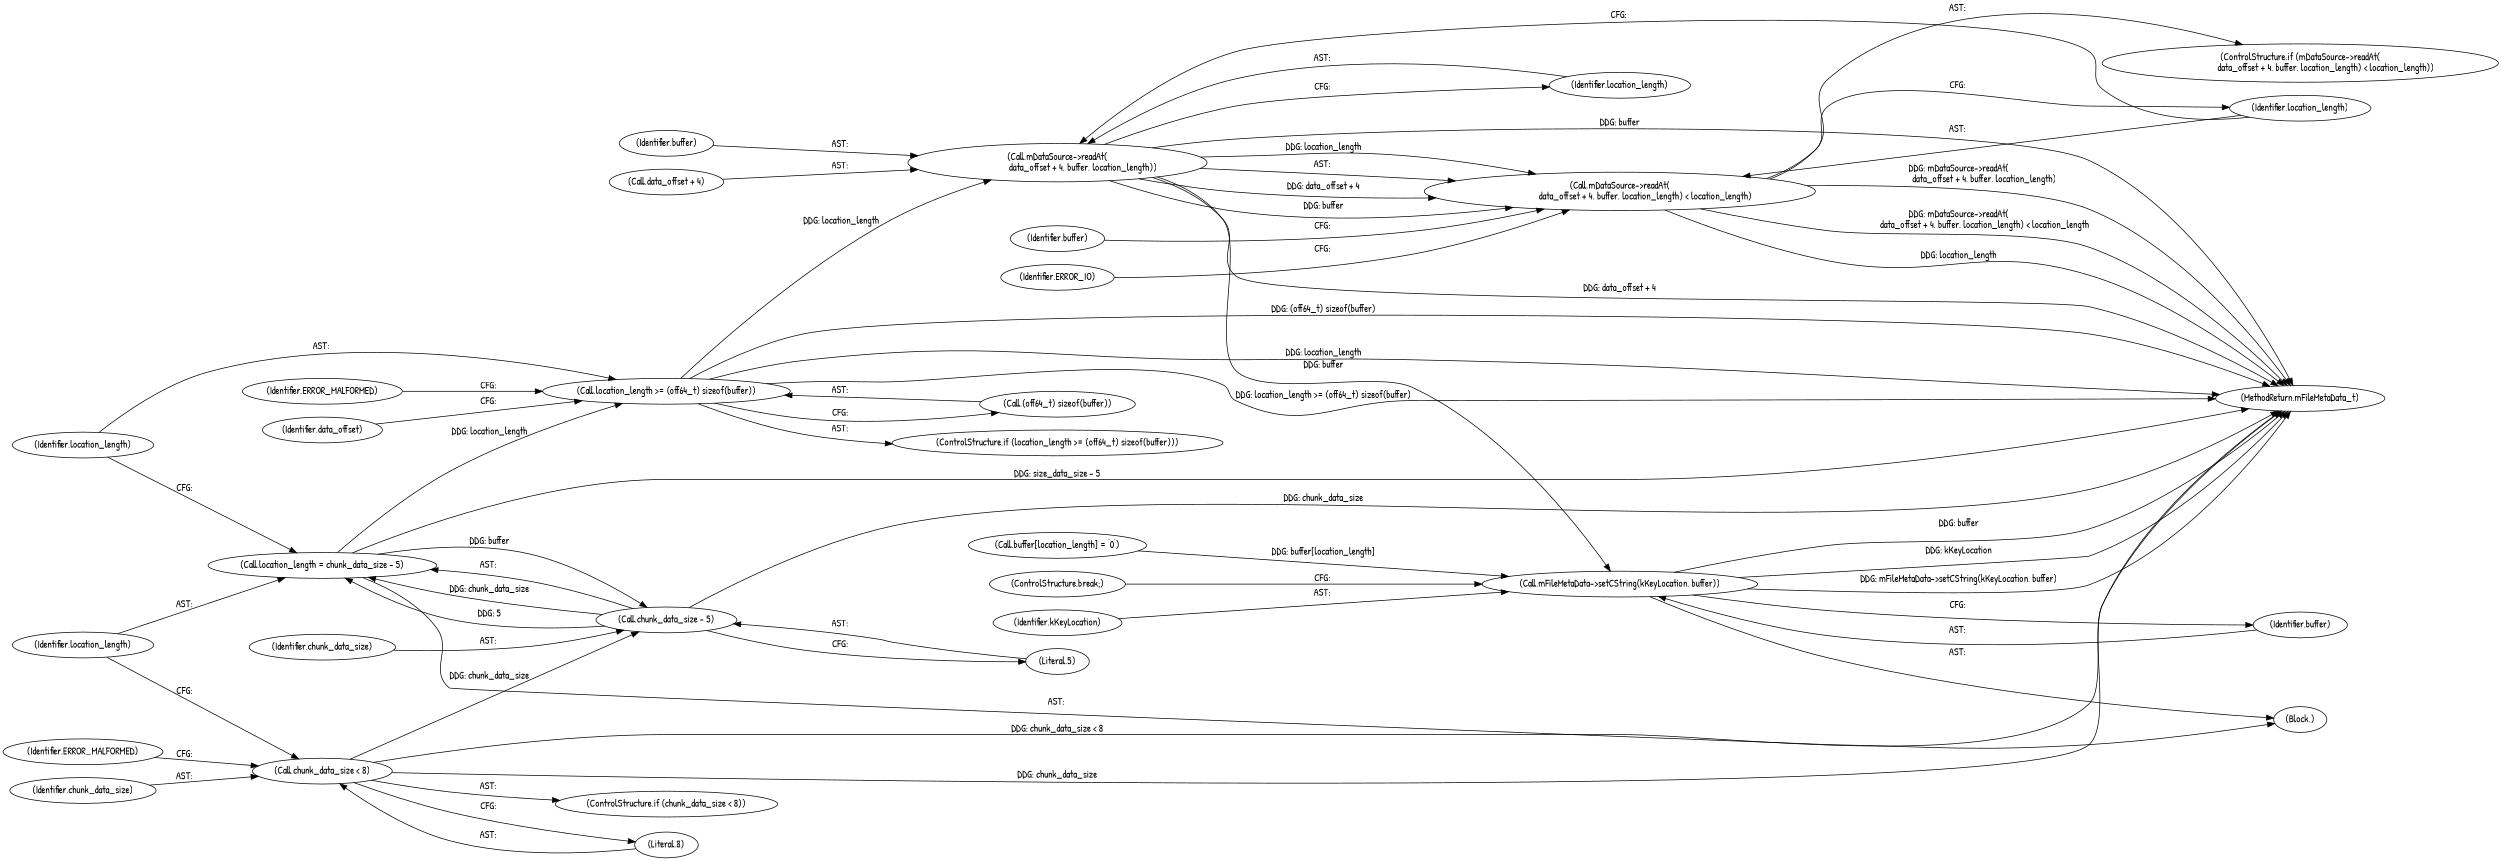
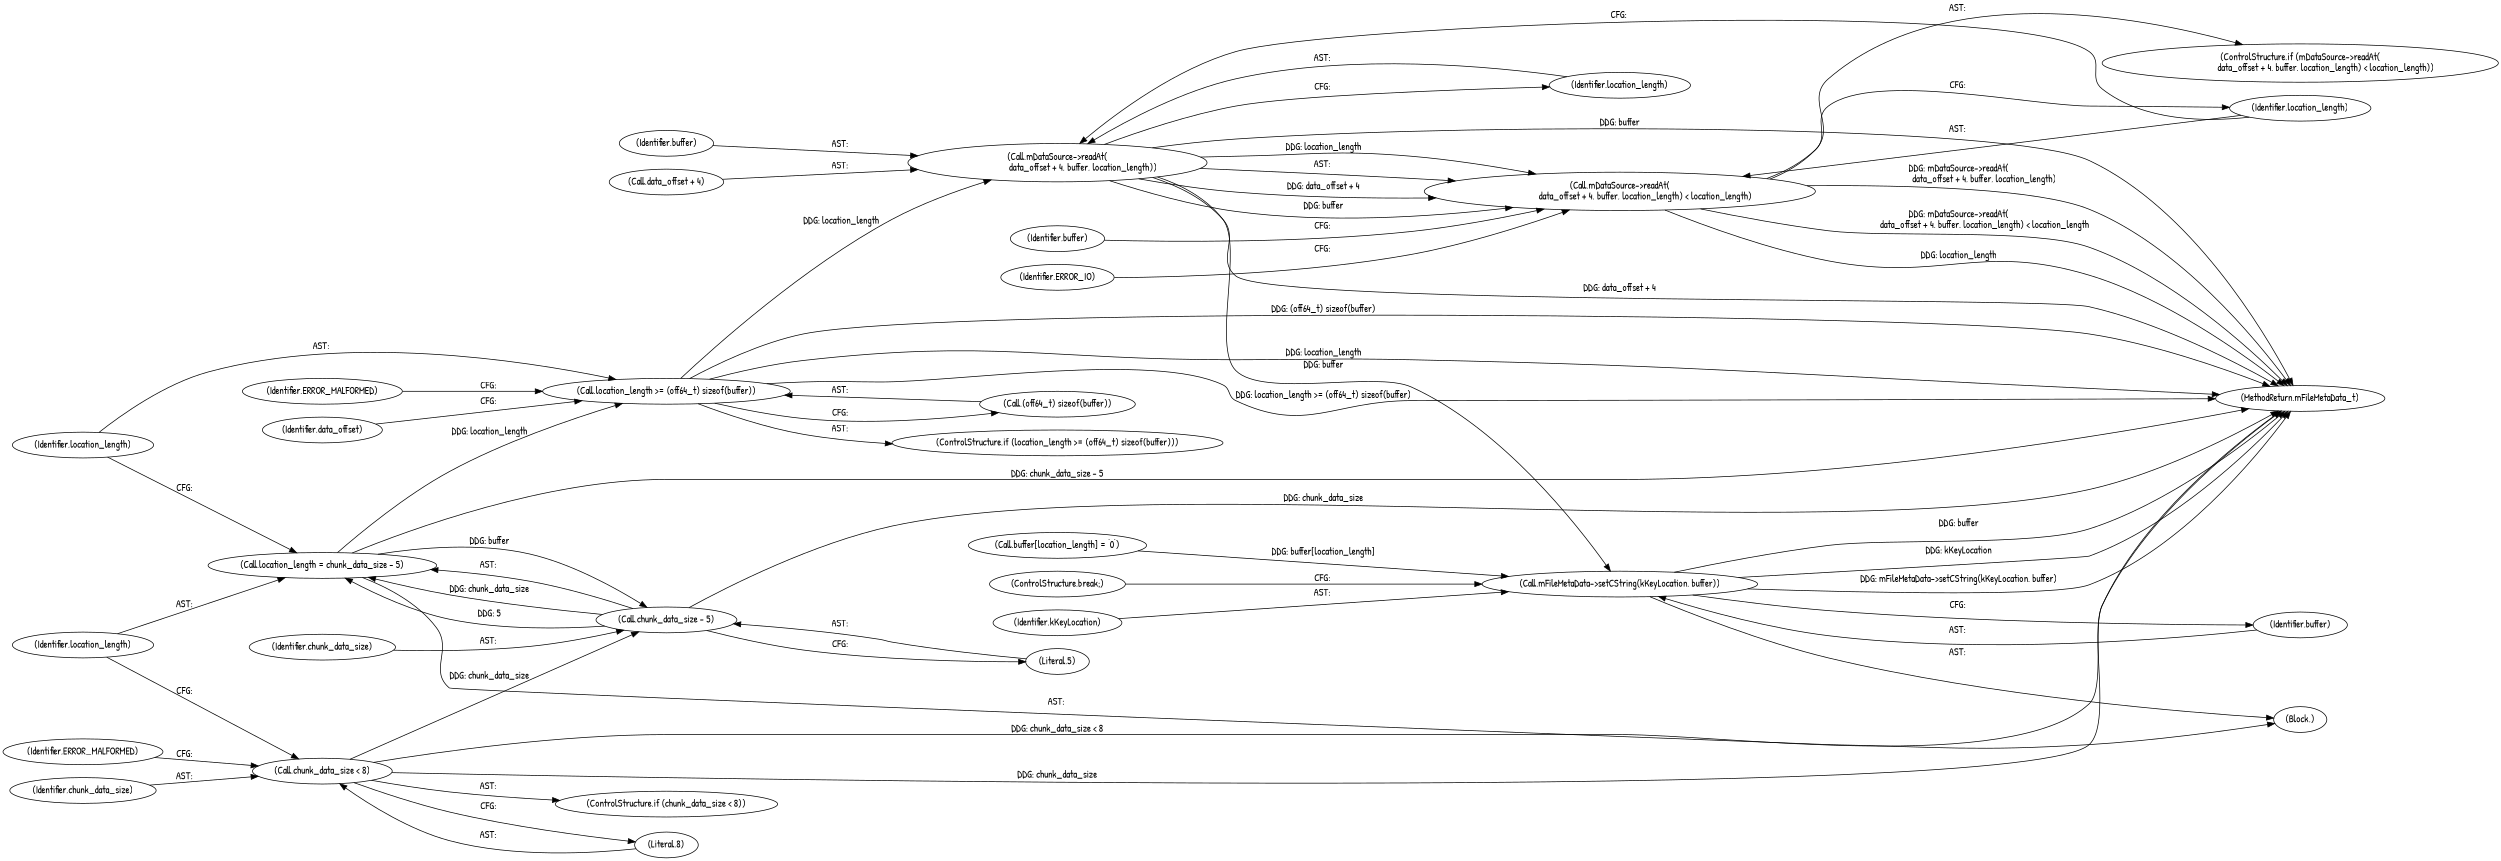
edge "(Call,location_length = chunk_data_size - 5)" -> "(MethodReturn,mFileMetaData_t)": label "DDG: size_data_size - 5" -> "DDG: chunk_data_size - 5"
